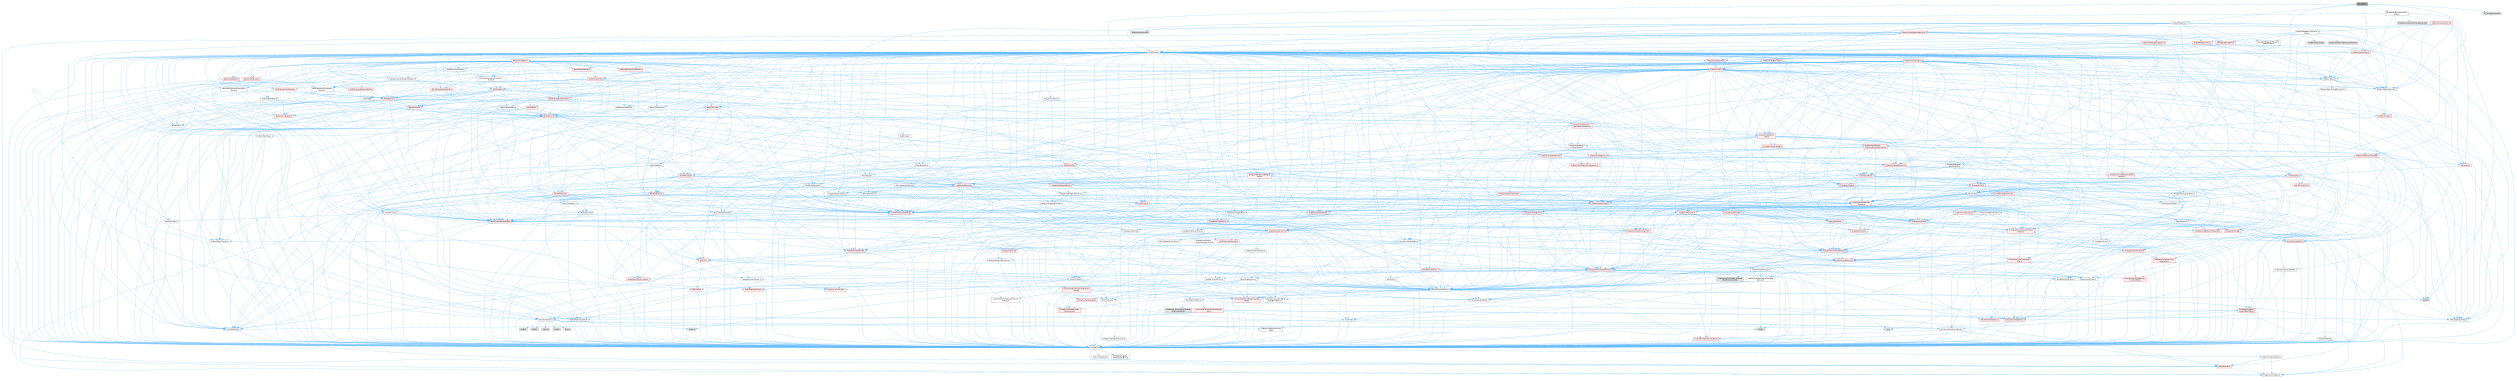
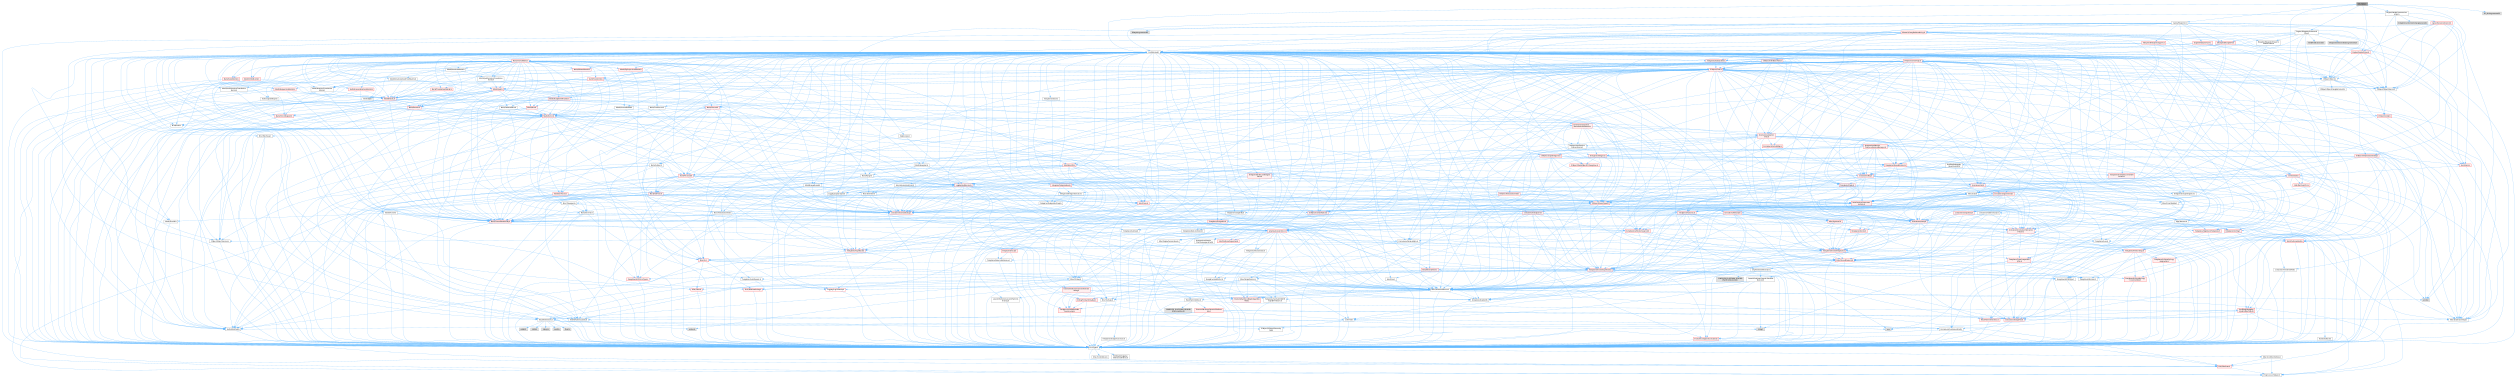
edge "GameFramework/Actor.h" -> "Engine/BlueprintGenerated Class.h": now "SCS_Node.h" -> "Engine/BlueprintGenerated Class.h"
